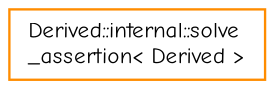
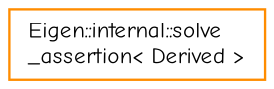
node "Derived::internal::solve _assertion< Derived >": label "Derived::internal::solve _assertion< Derived >" -> "Eigen::internal::solve _assertion< Derived >"
